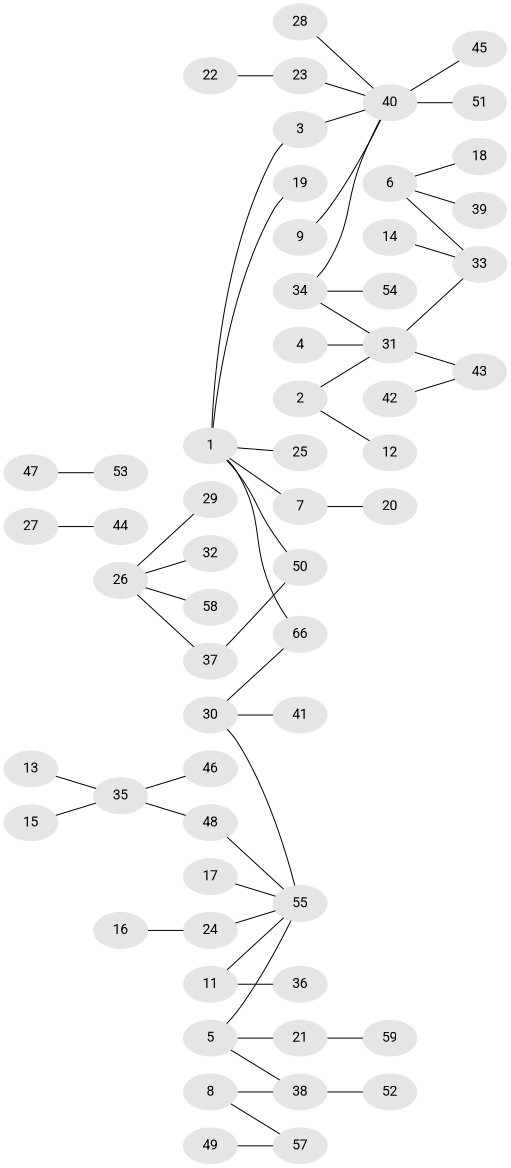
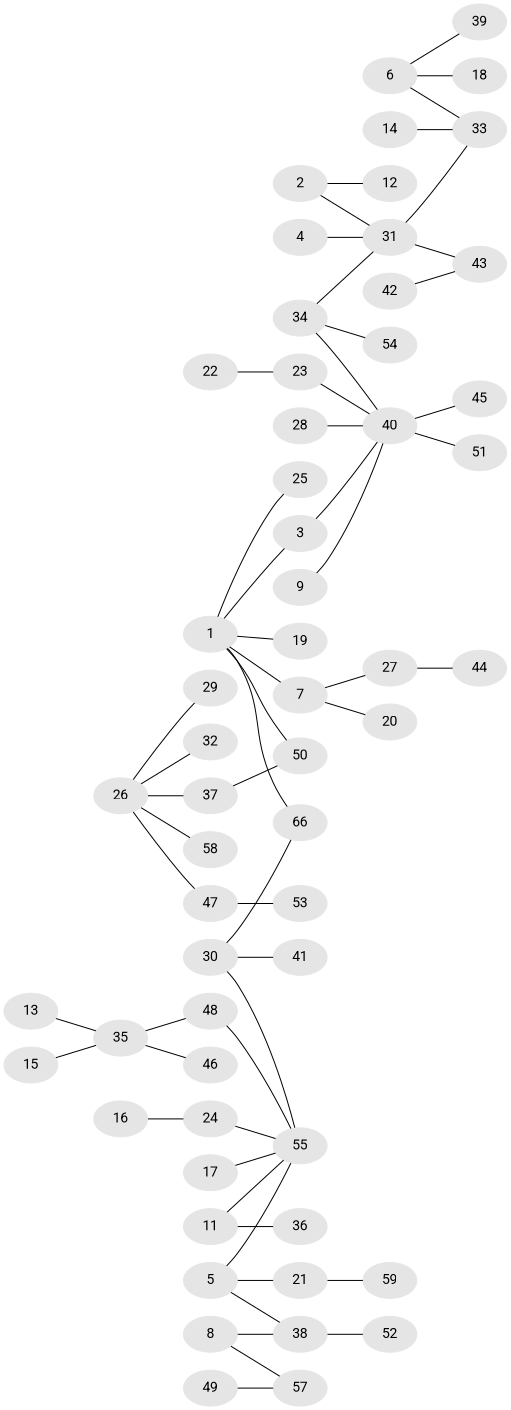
edge "27" -- "7": added
edge "26" -- "47": added
